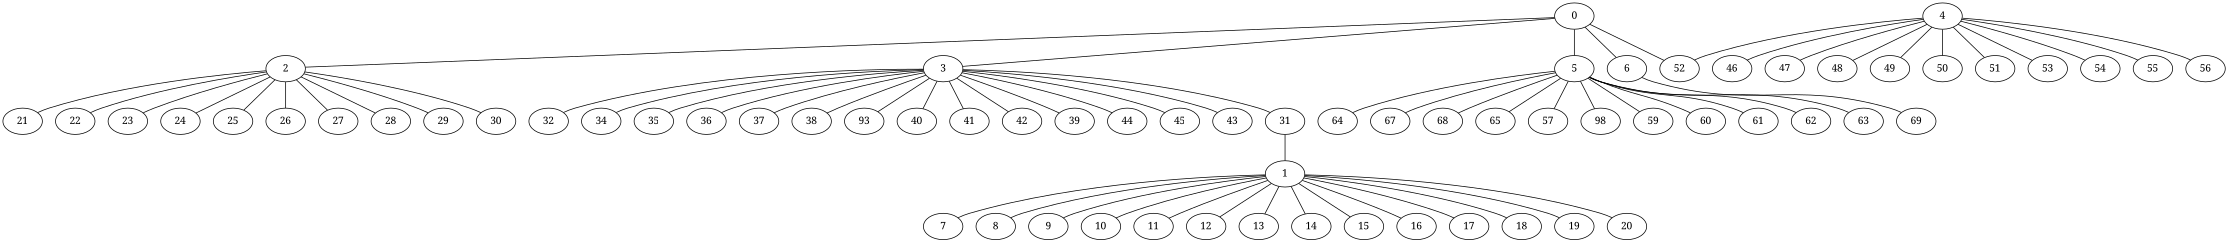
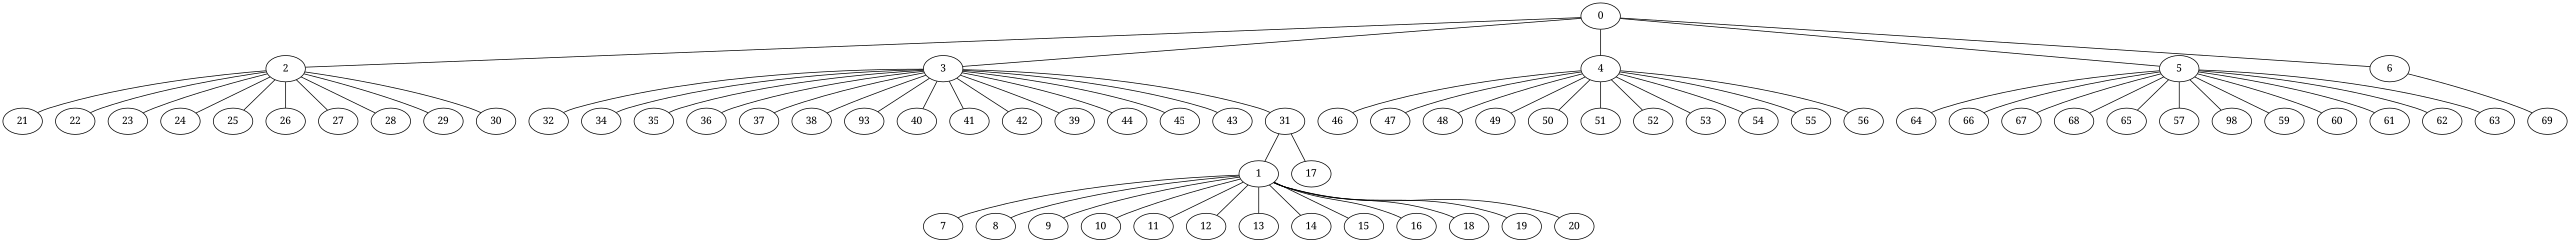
edge "0" -- "52": now "0" -- "4"
node "66": added
edge "1" -- "17": now "31" -- "17"
